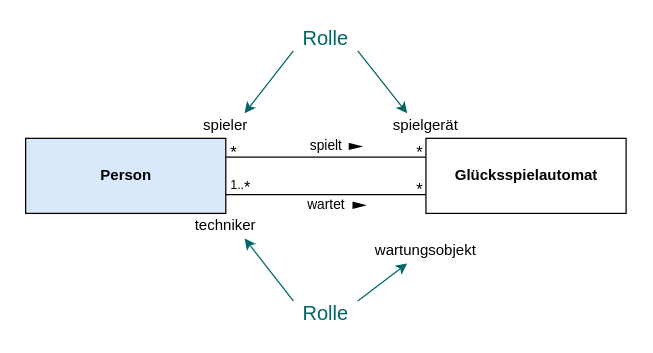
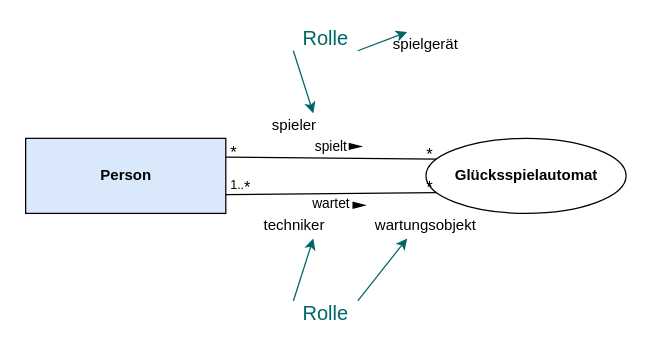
node "spieler": moved (226, 126) -> (294, 126)
node "spielgerät": moved (426, 126) -> (426, 44)
node "Glücksspielautomat": shape rectangle -> ellipse
node "techniker": moved (226, 226) -> (294, 226)
node "wartungsobjekt": moved (426, 251) -> (426, 226)
